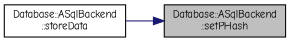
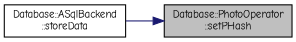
node "Database::ASqlBackend ::setPHash": label "Database::ASqlBackend ::setPHash" -> "Database::PhotoOperator ::setPHash"
